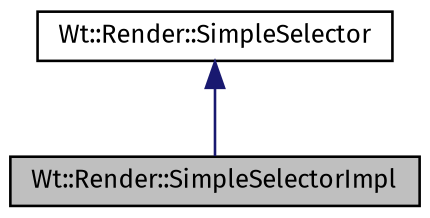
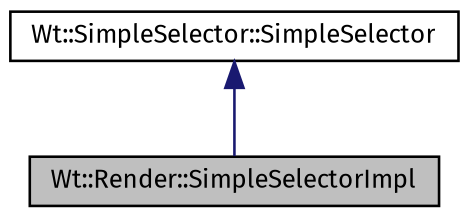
node "Wt::Render::SimpleSelector": label "Wt::Render::SimpleSelector" -> "Wt::SimpleSelector::SimpleSelector"
